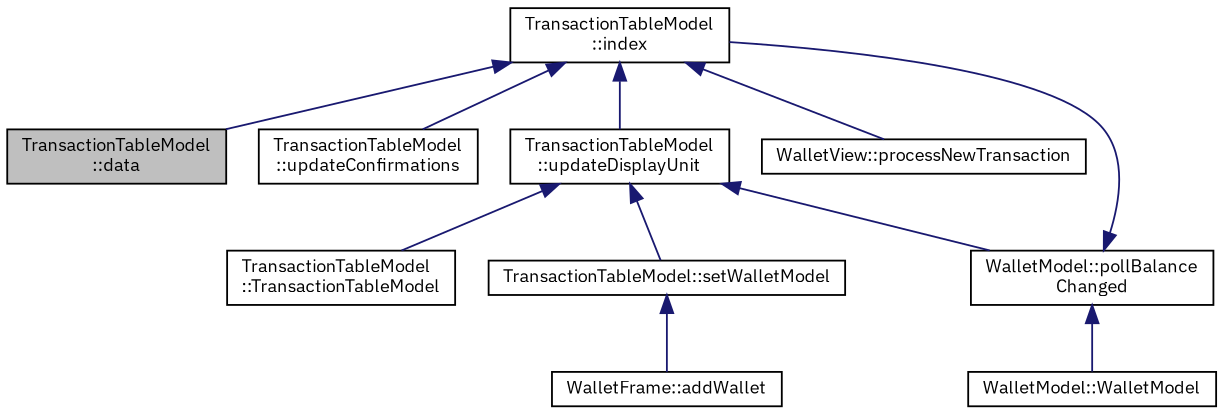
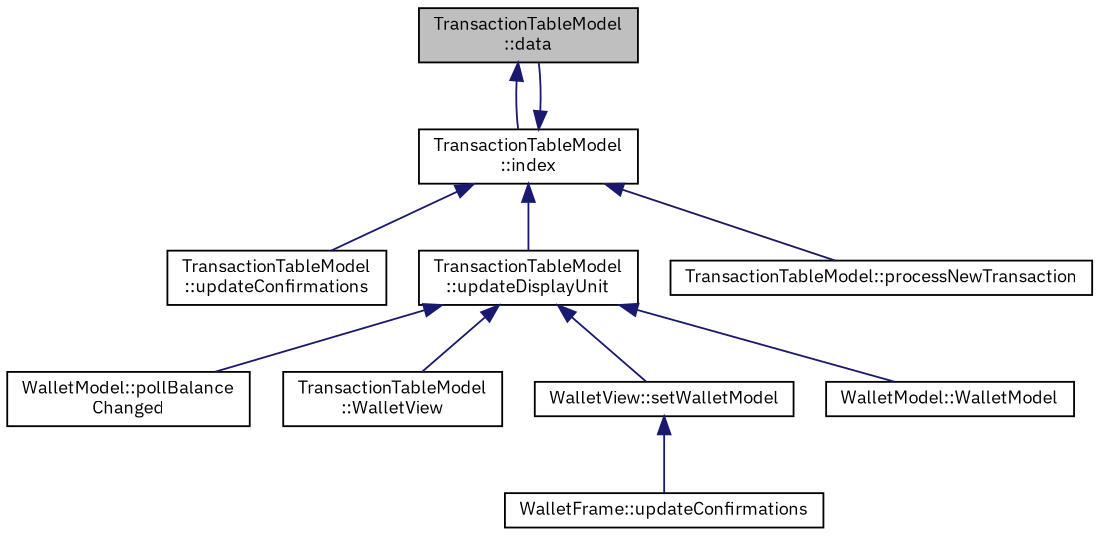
edge "TransactionTableModel ::index" -> "WalletModel::pollBalance Changed": now "TransactionTableModel ::index" -> "TransactionTableModel ::data"
node "WalletView::processNewTransaction": label "WalletView::processNewTransaction" -> "TransactionTableModel::processNewTransaction"
node "TransactionTableModel ::TransactionTableModel": label "TransactionTableModel ::TransactionTableModel" -> "TransactionTableModel ::WalletView"
node "TransactionTableModel::setWalletModel": label "TransactionTableModel::setWalletModel" -> "WalletView::setWalletModel"
edge "WalletModel::WalletModel" -> "WalletModel::pollBalance Changed": now "WalletModel::WalletModel" -> "TransactionTableModel ::updateDisplayUnit"
node "WalletFrame::addWallet": label "WalletFrame::addWallet" -> "WalletFrame::updateConfirmations"
